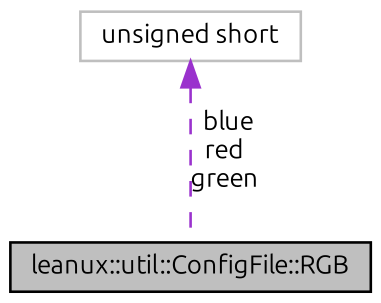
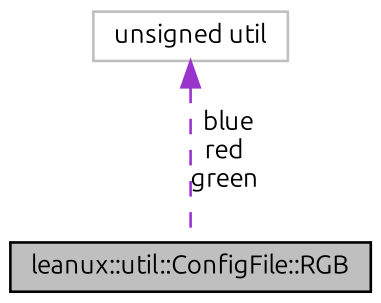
node "unsigned short": label "unsigned short" -> "unsigned util"
